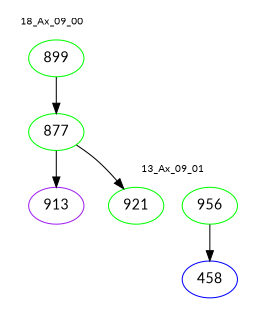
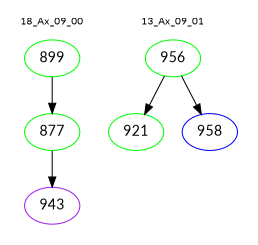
edge "877" -> "921": now "956" -> "921"
node "913": label "913" -> "943"
node "458": label "458" -> "958"
